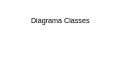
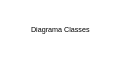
node "Diagrama Classes": moved (60, 21) -> (60, 30)
